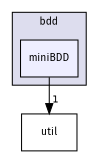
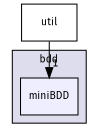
edge "miniBDD" -> "util": reversed
